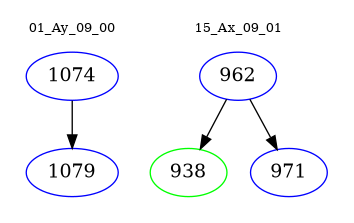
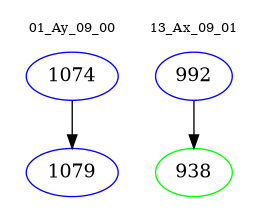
cluster "15_Ax_09_01": label "15_Ax_09_01" -> "13_Ax_09_01"
node "962": label "962" -> "992"
node "971": removed
